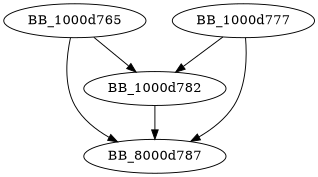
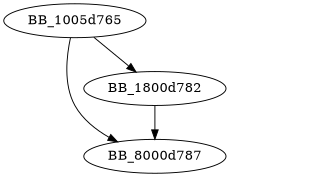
node "BB_1000d765": label "BB_1000d765" -> "BB_1005d765"
node "BB_1000d777": removed
node "BB_1000d782": label "BB_1000d782" -> "BB_1800d782"
